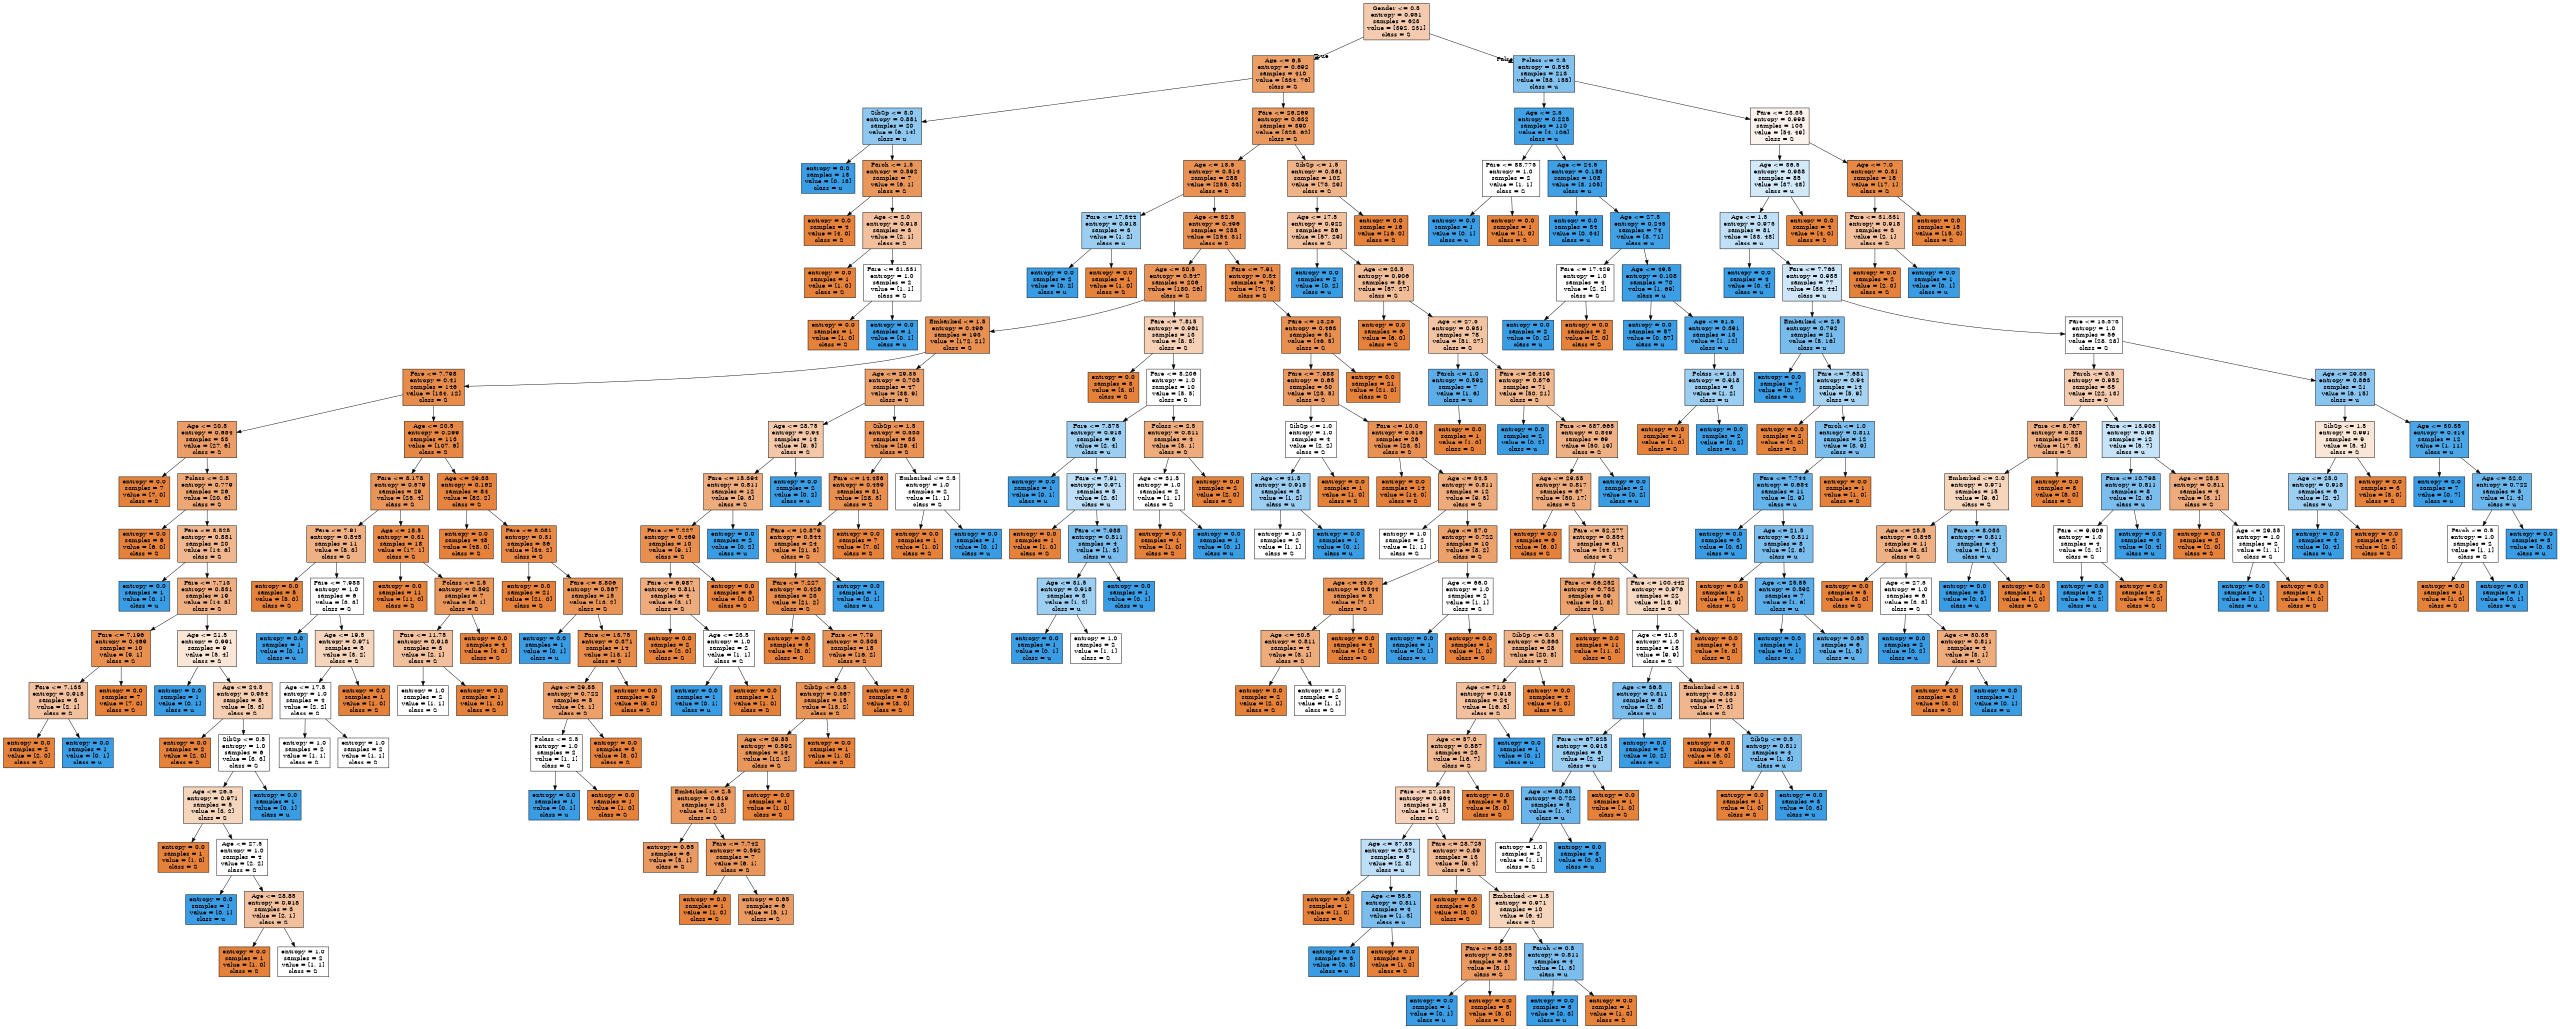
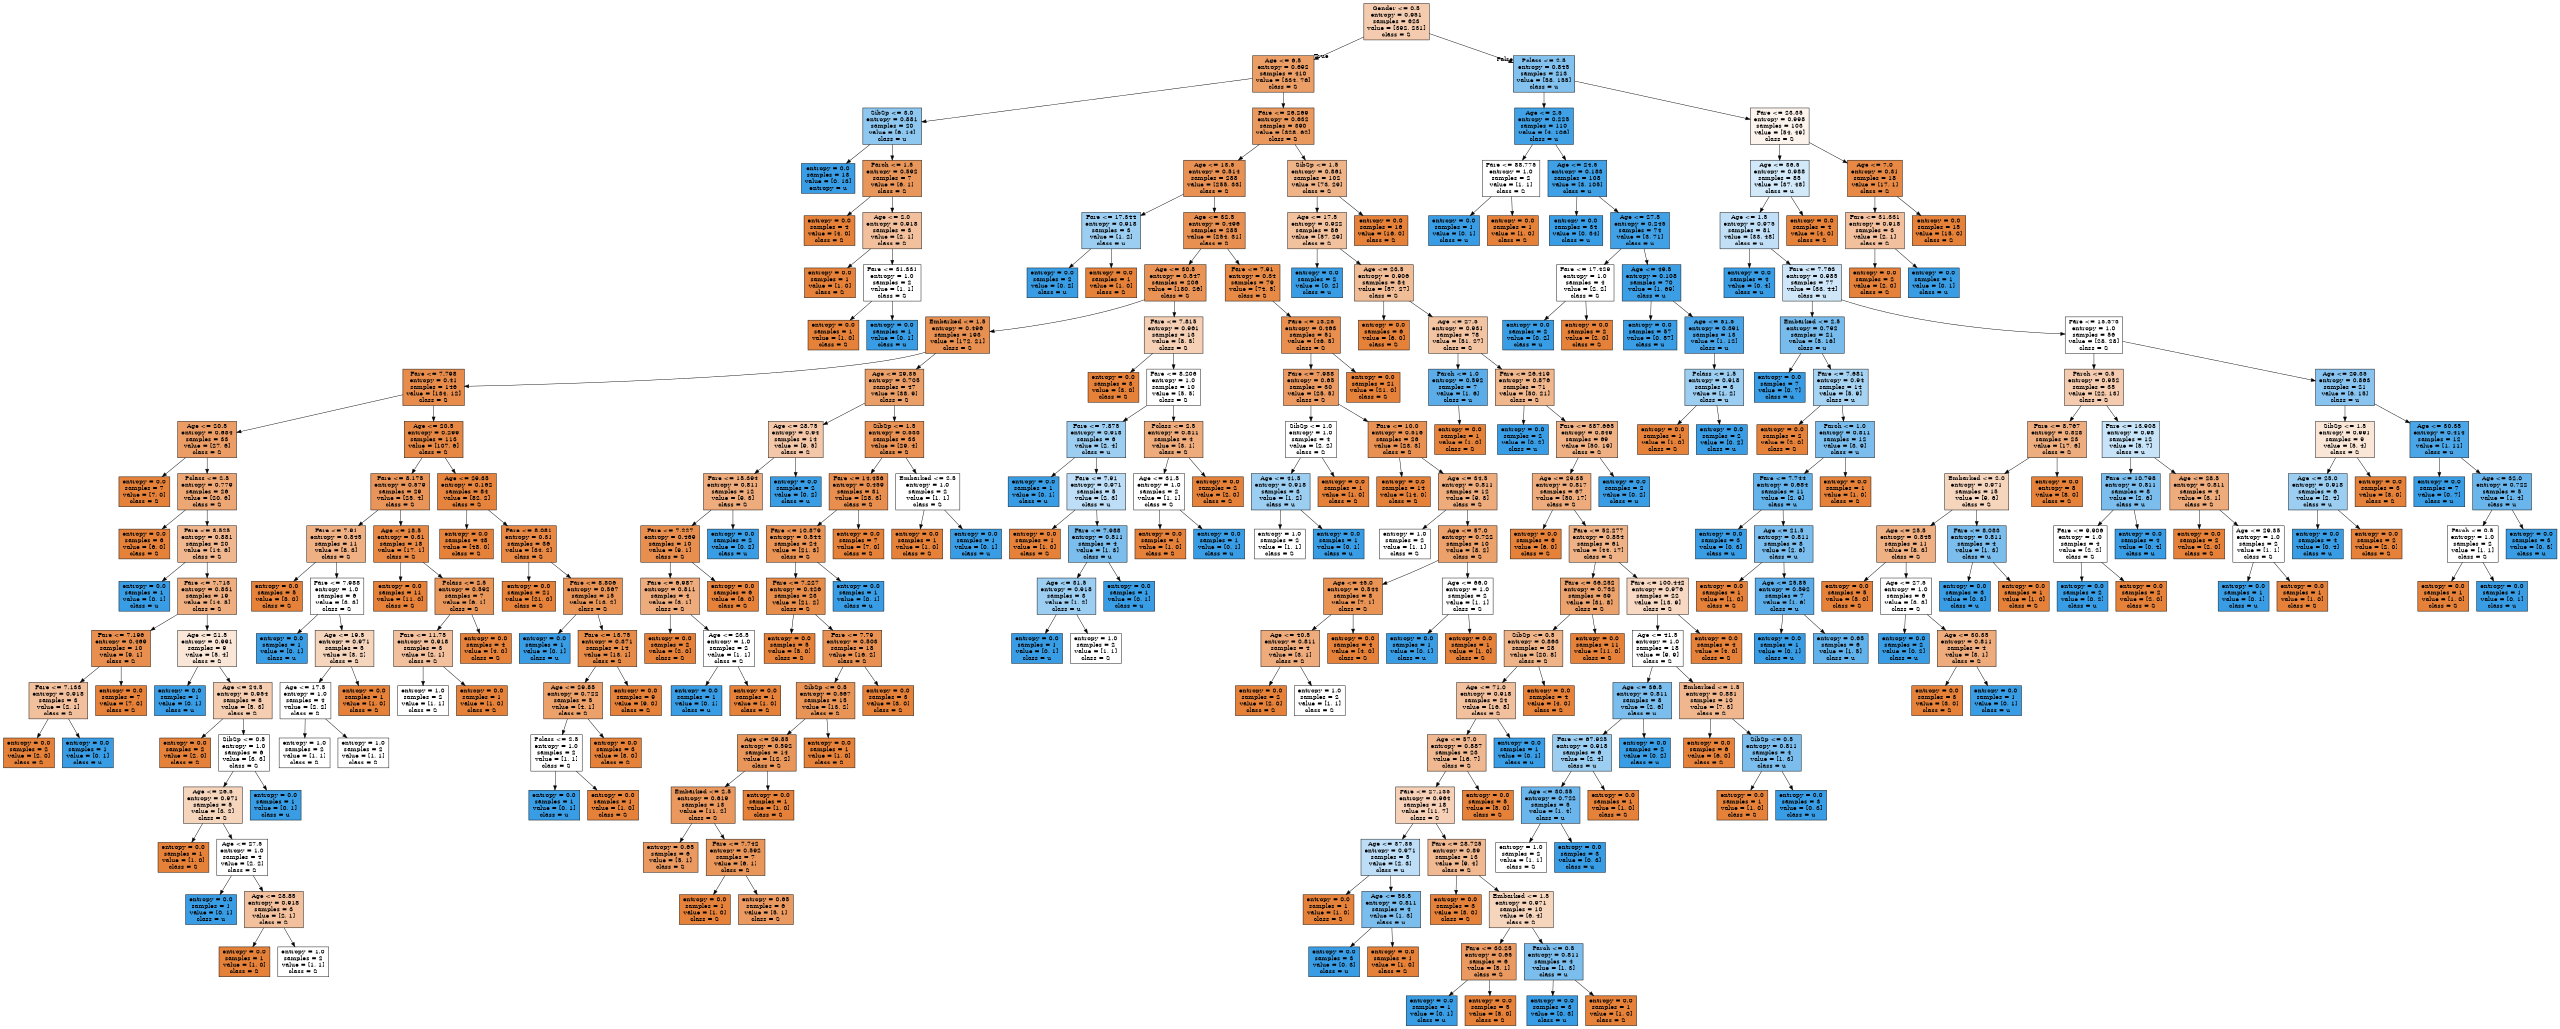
node "entropy = 0.0 samples = 13 value = [0, 13] class = u": label "entropy = 0.0 samples = 13 value = [0, 13] class = u" -> "entropy = 0.0 samples = 13 value = [0, 13] entropy = u"
node "entropy = 0.0 samples = 8 value = [8, 0] class = S": label "entropy = 0.0 samples = 8 value = [8, 0] class = S" -> "entropy = 0.0 entropy = 8 value = [8, 0] class = S"
